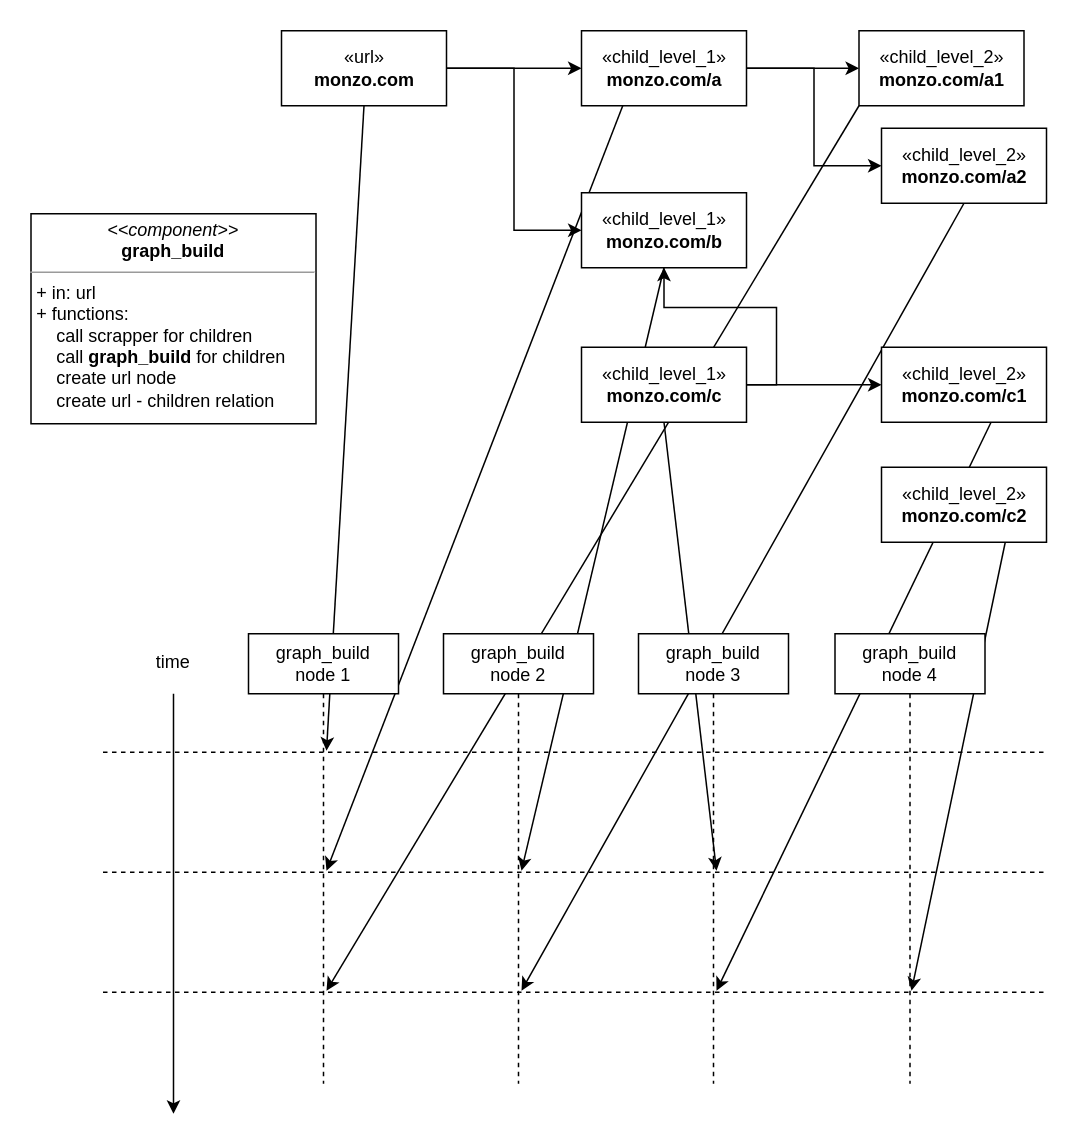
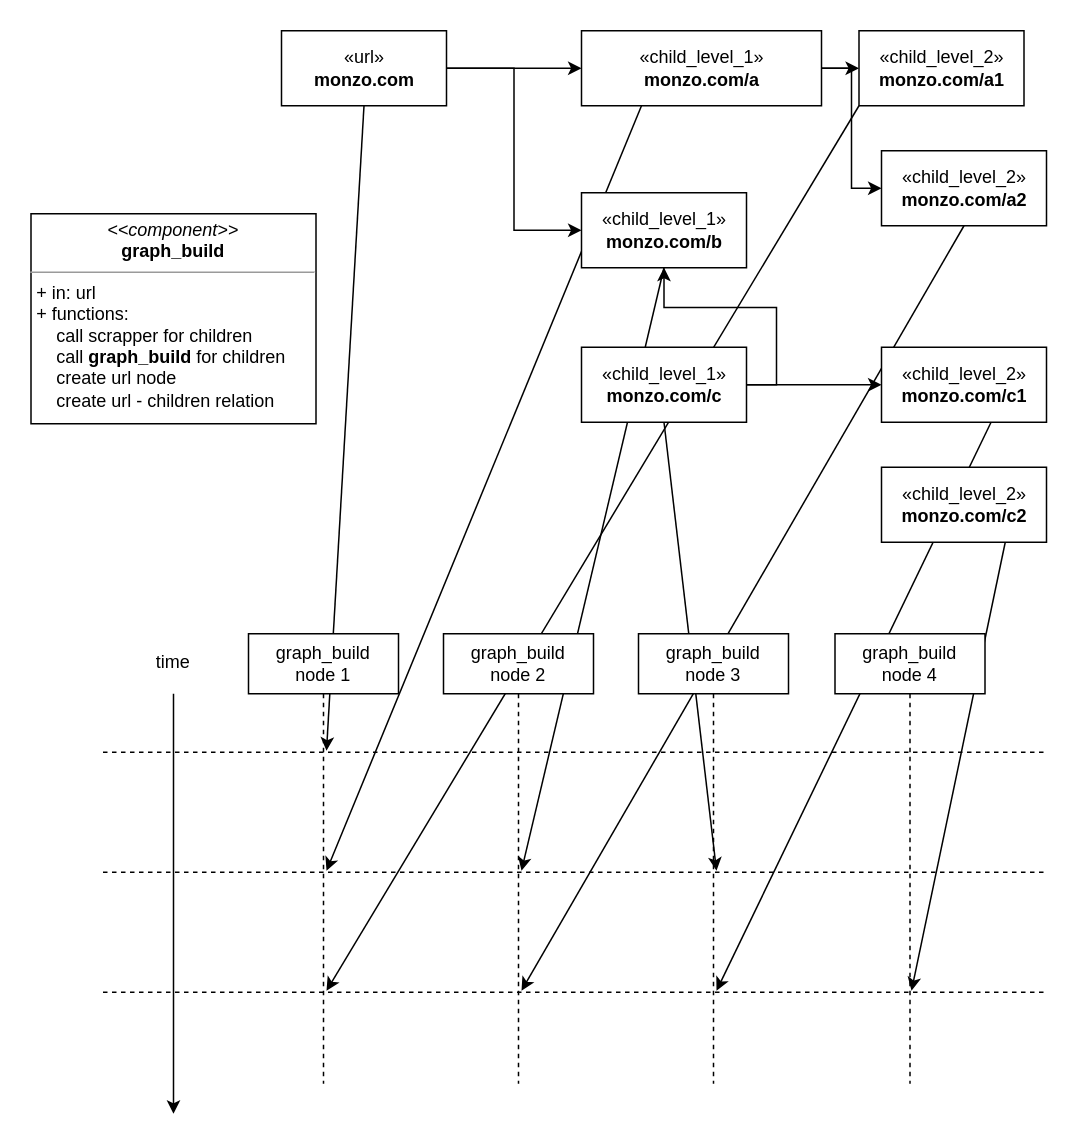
node "«child_level_1» monzo.com/a": size 165x75 -> 240x75
node "«child_level_2» monzo.com/a2": moved (964, 166) -> (964, 188)
